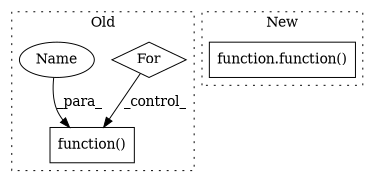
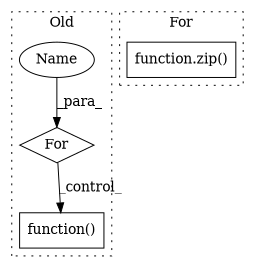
cluster "New": label "New" -> "For"
node "function.function()": label "function.function()" -> "function.zip()"
edge "Name" -> "function()": now "Name" -> "For"
